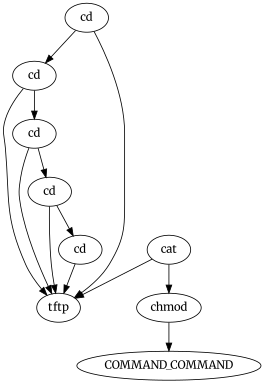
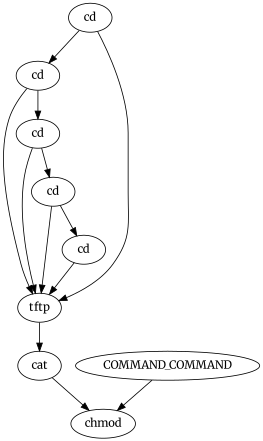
edge "cat" -> "tftp": reversed
edge "chmod" -> "COMMAND_COMMAND": reversed
